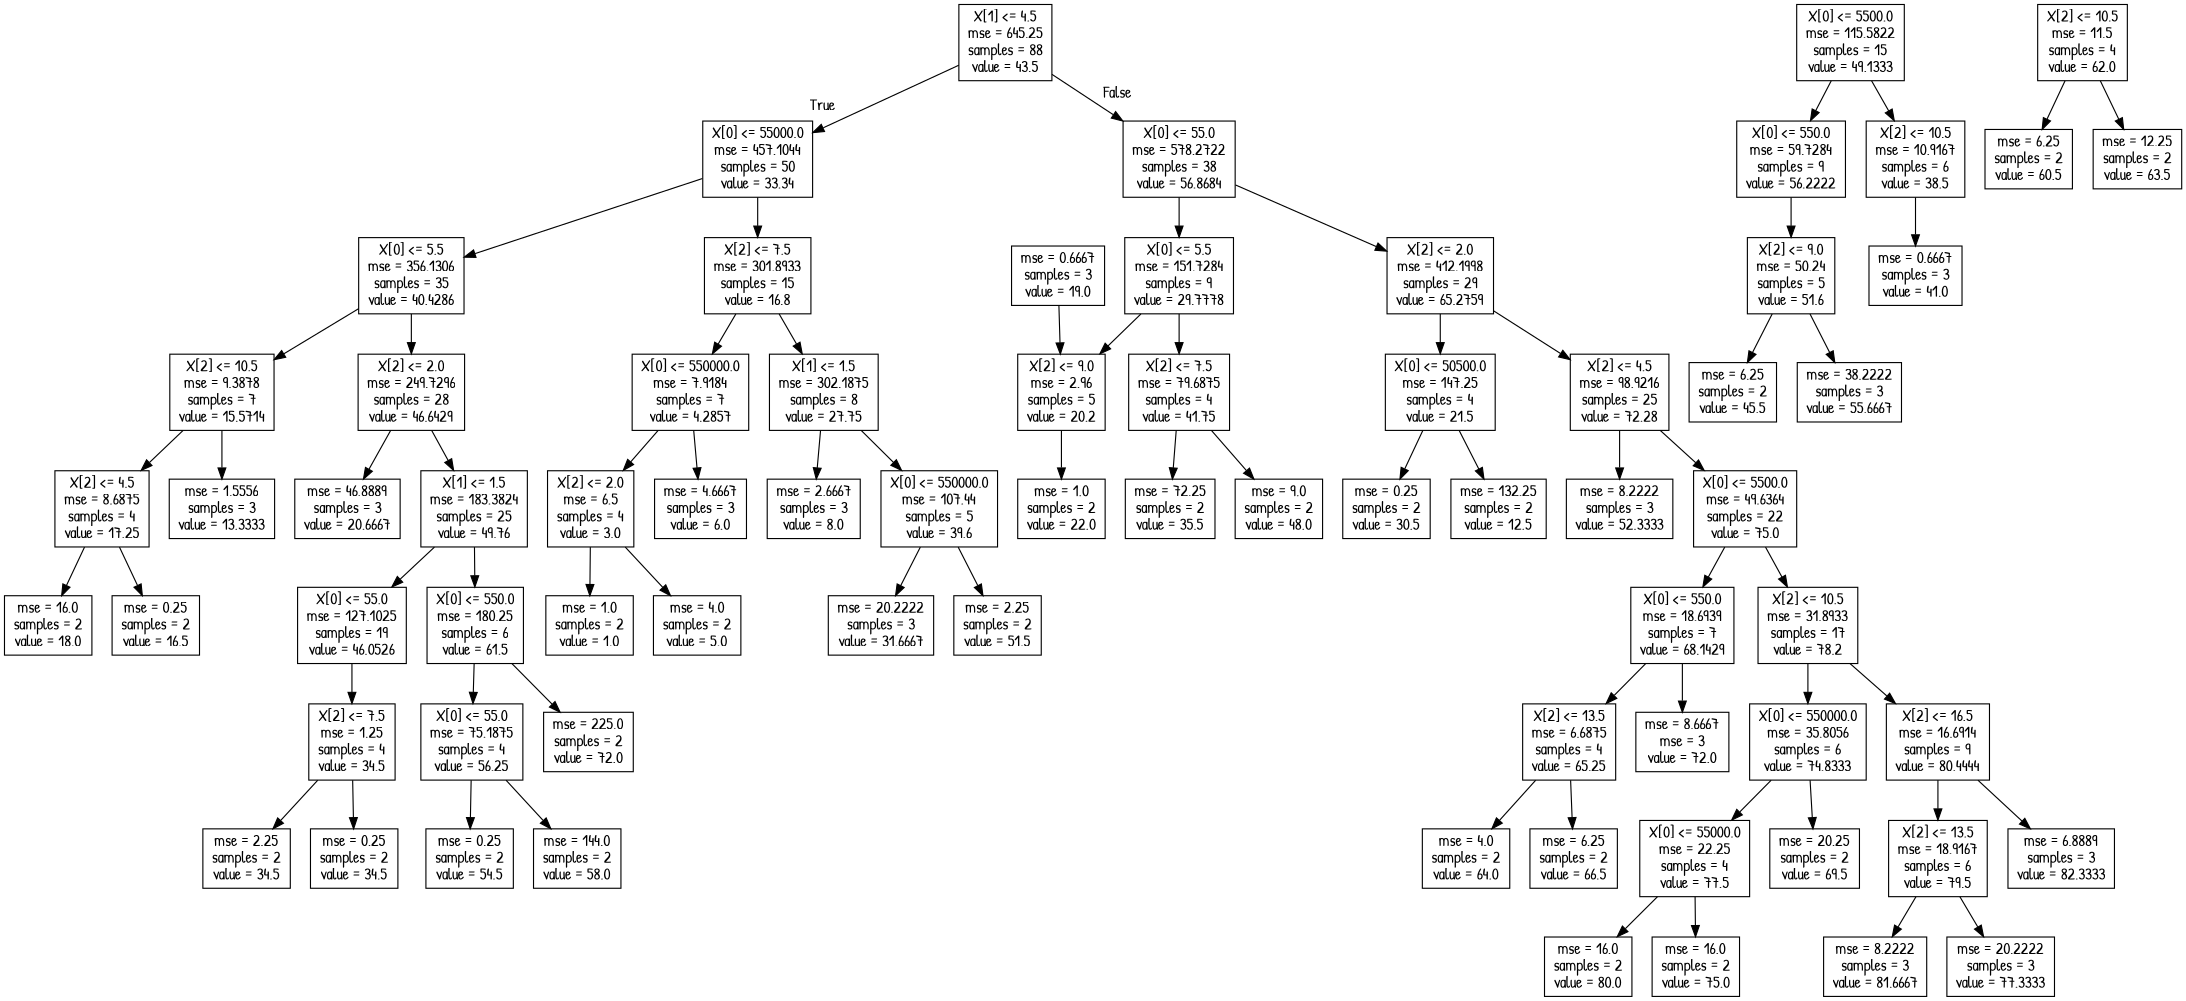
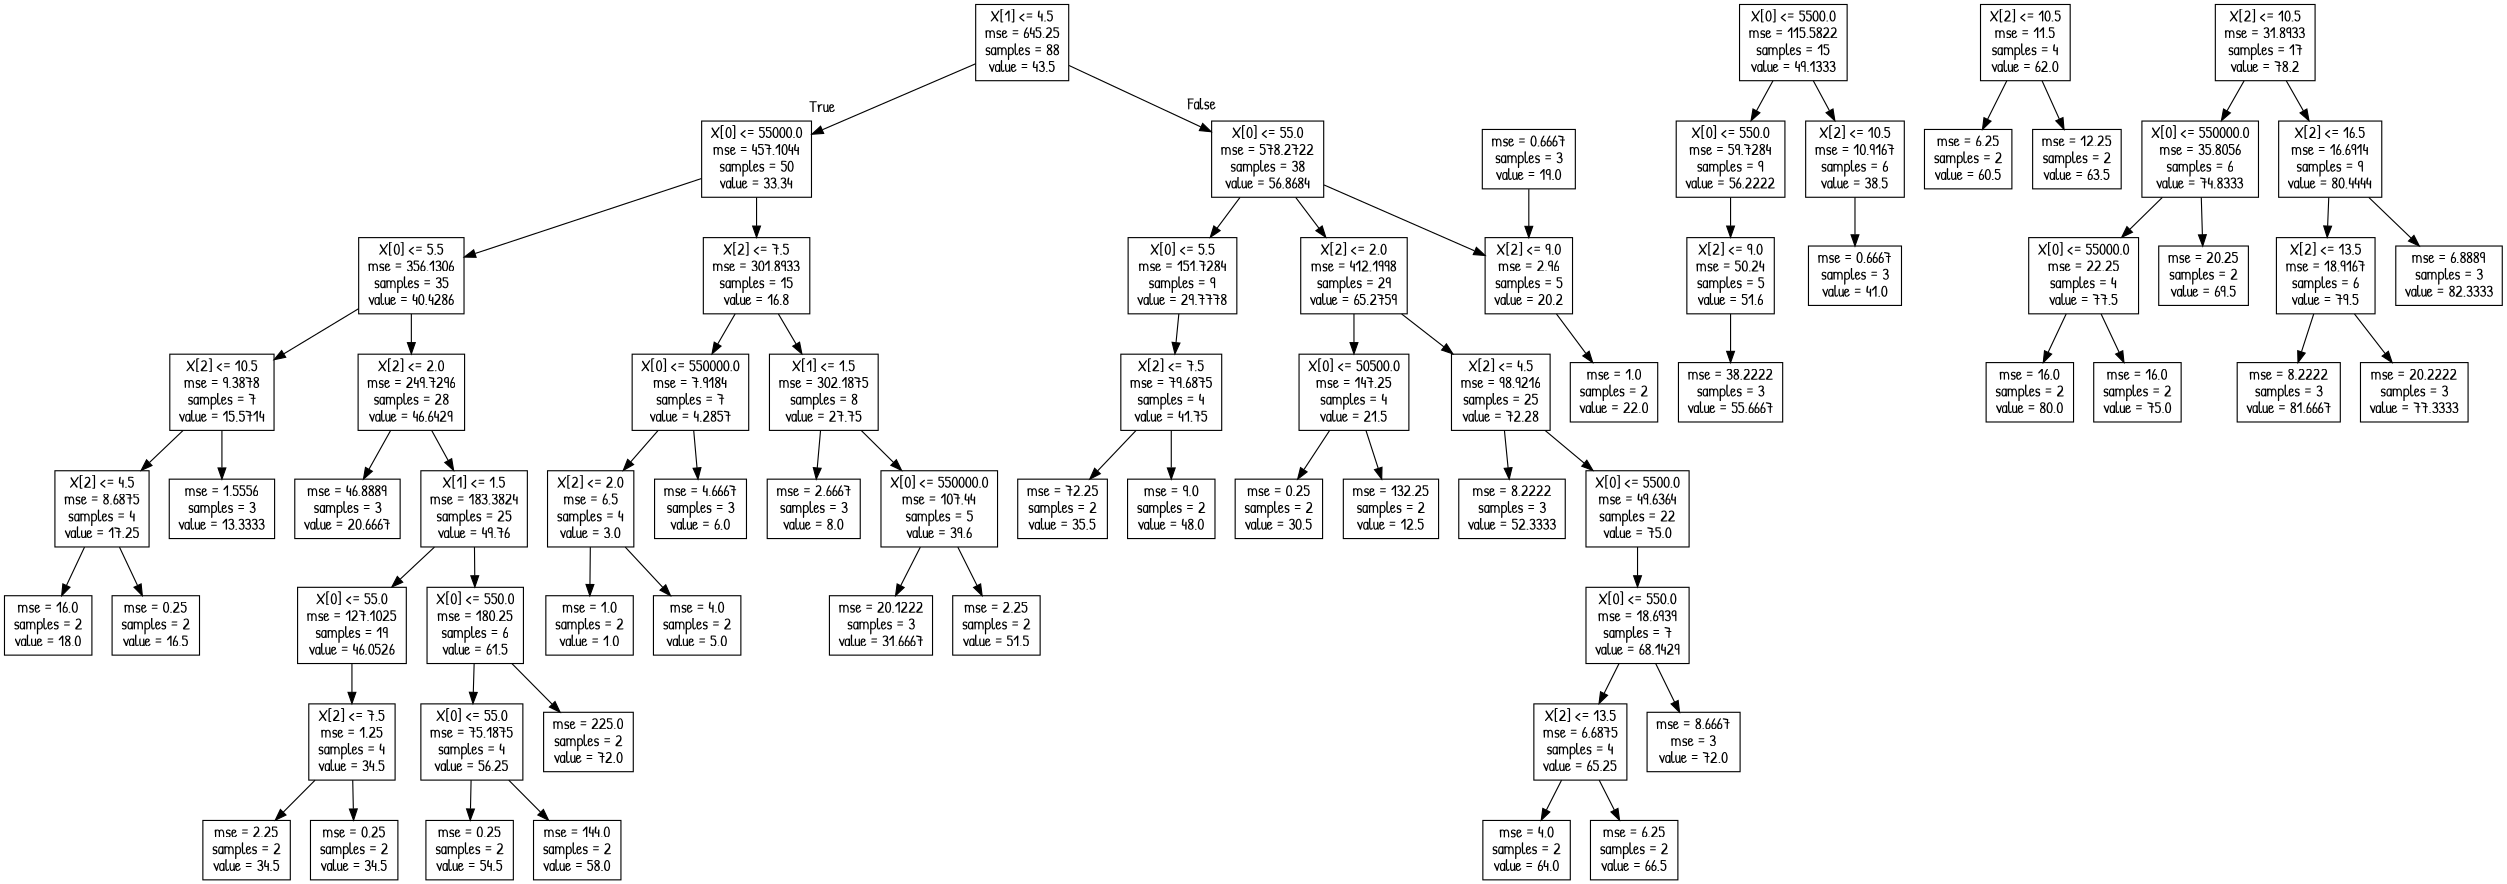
edge "X[0] <= 5.5 mse = 151.7284 samples = 9 value = 29.7778" -> "X[2] <= 9.0 mse = 2.96 samples = 5 value = 20.2": now "X[0] <= 55.0 mse = 578.2722 samples = 38 value = 56.8684" -> "X[2] <= 9.0 mse = 2.96 samples = 5 value = 20.2"
node "mse = 6.25 samples = 2 value = 45.5": removed
edge "X[0] <= 5500.0 mse = 49.6364 samples = 22 value = 75.0" -> "X[2] <= 10.5 mse = 31.8933 samples = 17 value = 78.2": removed
node "mse = 20.2222 samples = 3 value = 31.6667": label "mse = 20.2222 samples = 3 value = 31.6667" -> "mse = 20.1222 samples = 3 value = 31.6667"
